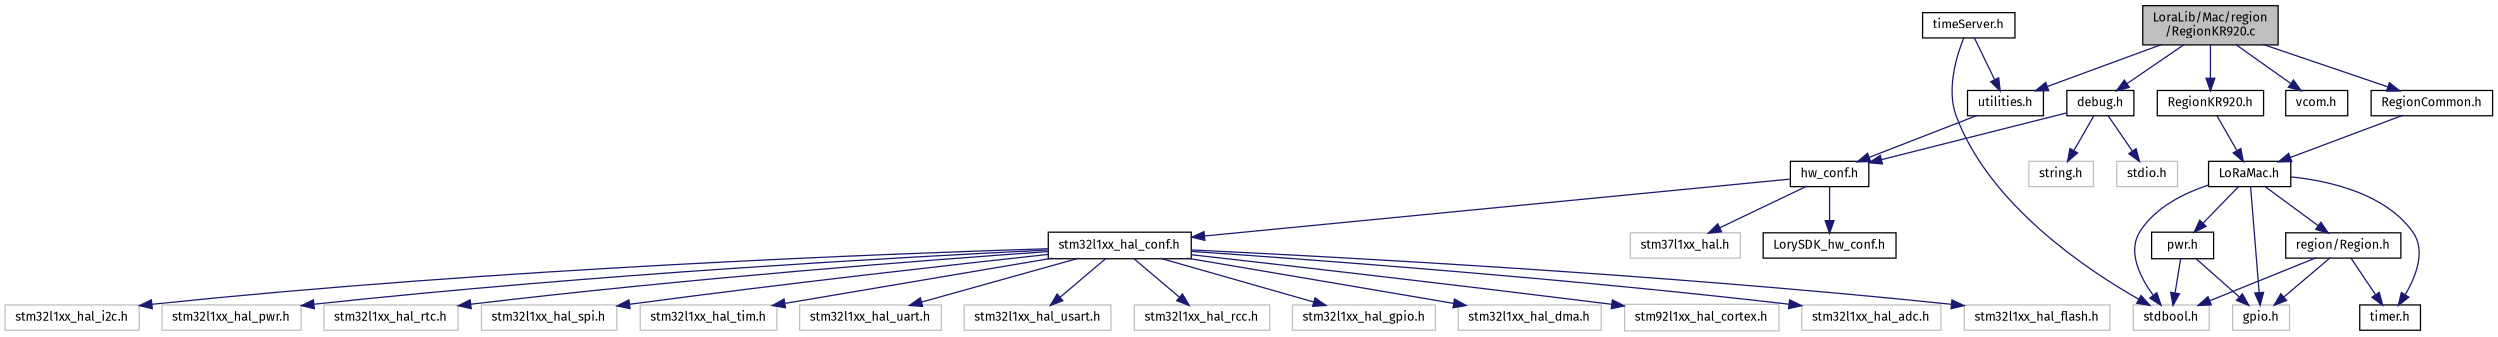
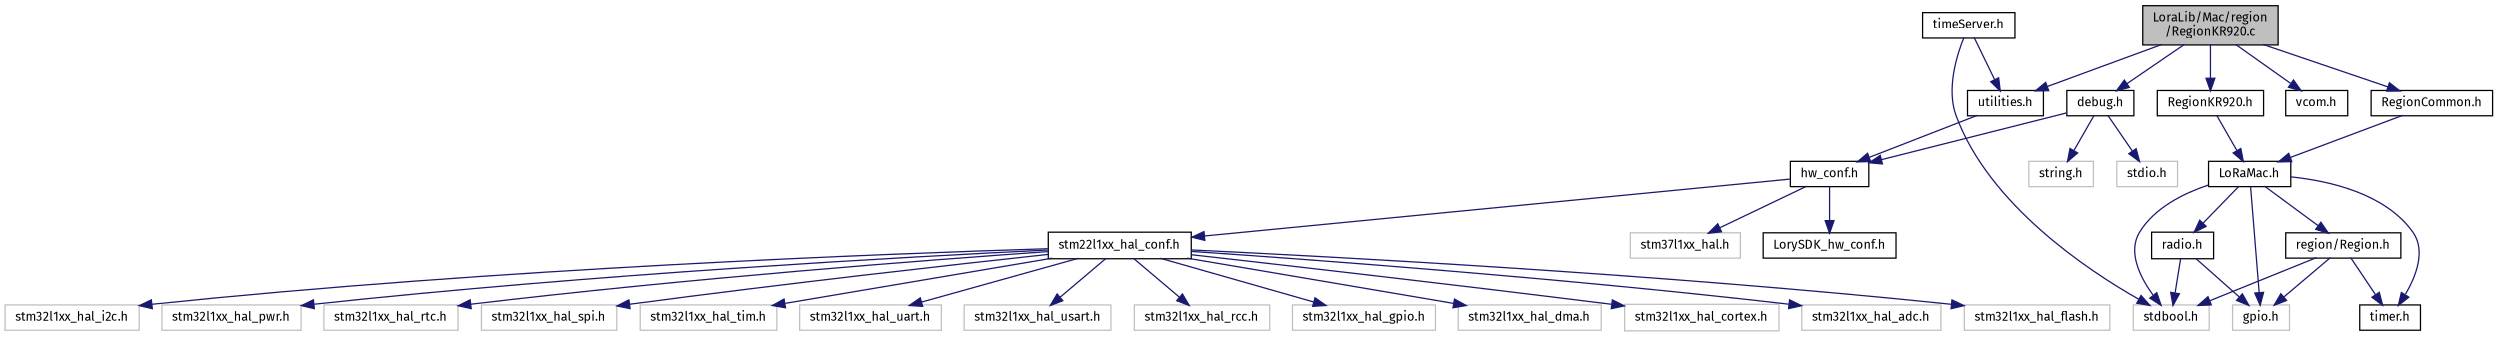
node "stm32l1xx_hal_conf.h": label "stm32l1xx_hal_conf.h" -> "stm22l1xx_hal_conf.h"
node "pwr.h": label "pwr.h" -> "radio.h"
node "stm92l1xx_hal_cortex.h": label "stm92l1xx_hal_cortex.h" -> "stm32l1xx_hal_cortex.h"
